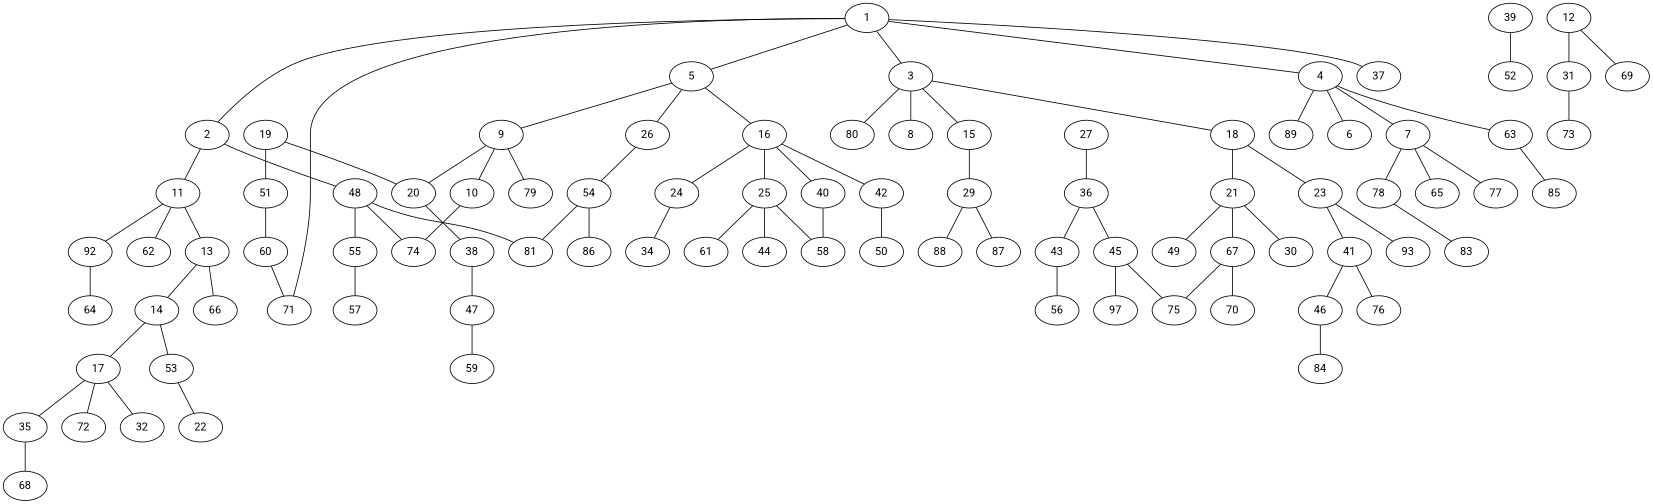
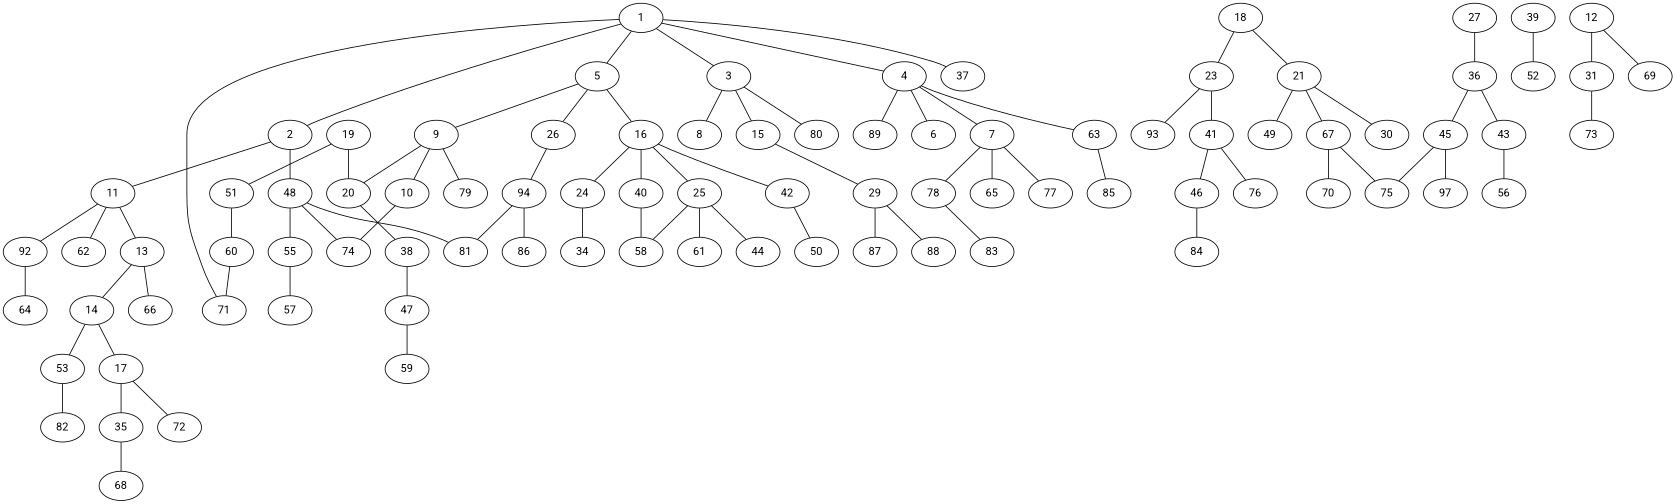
edge "3" -- "18": removed
node "54": label "54" -> "94"
node "32": removed
node "22": label "22" -> "82"
